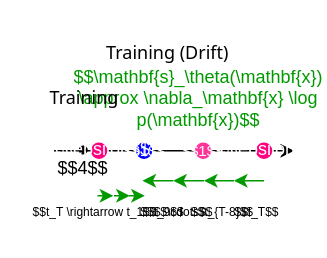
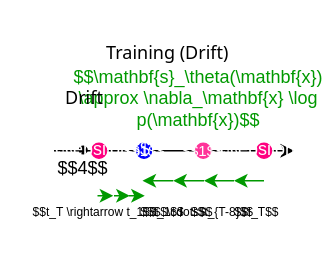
node "Training": label "Training" -> "Drift"
node "$$t_9$$": label "$$t_9$$" -> "$$t_1$$"
